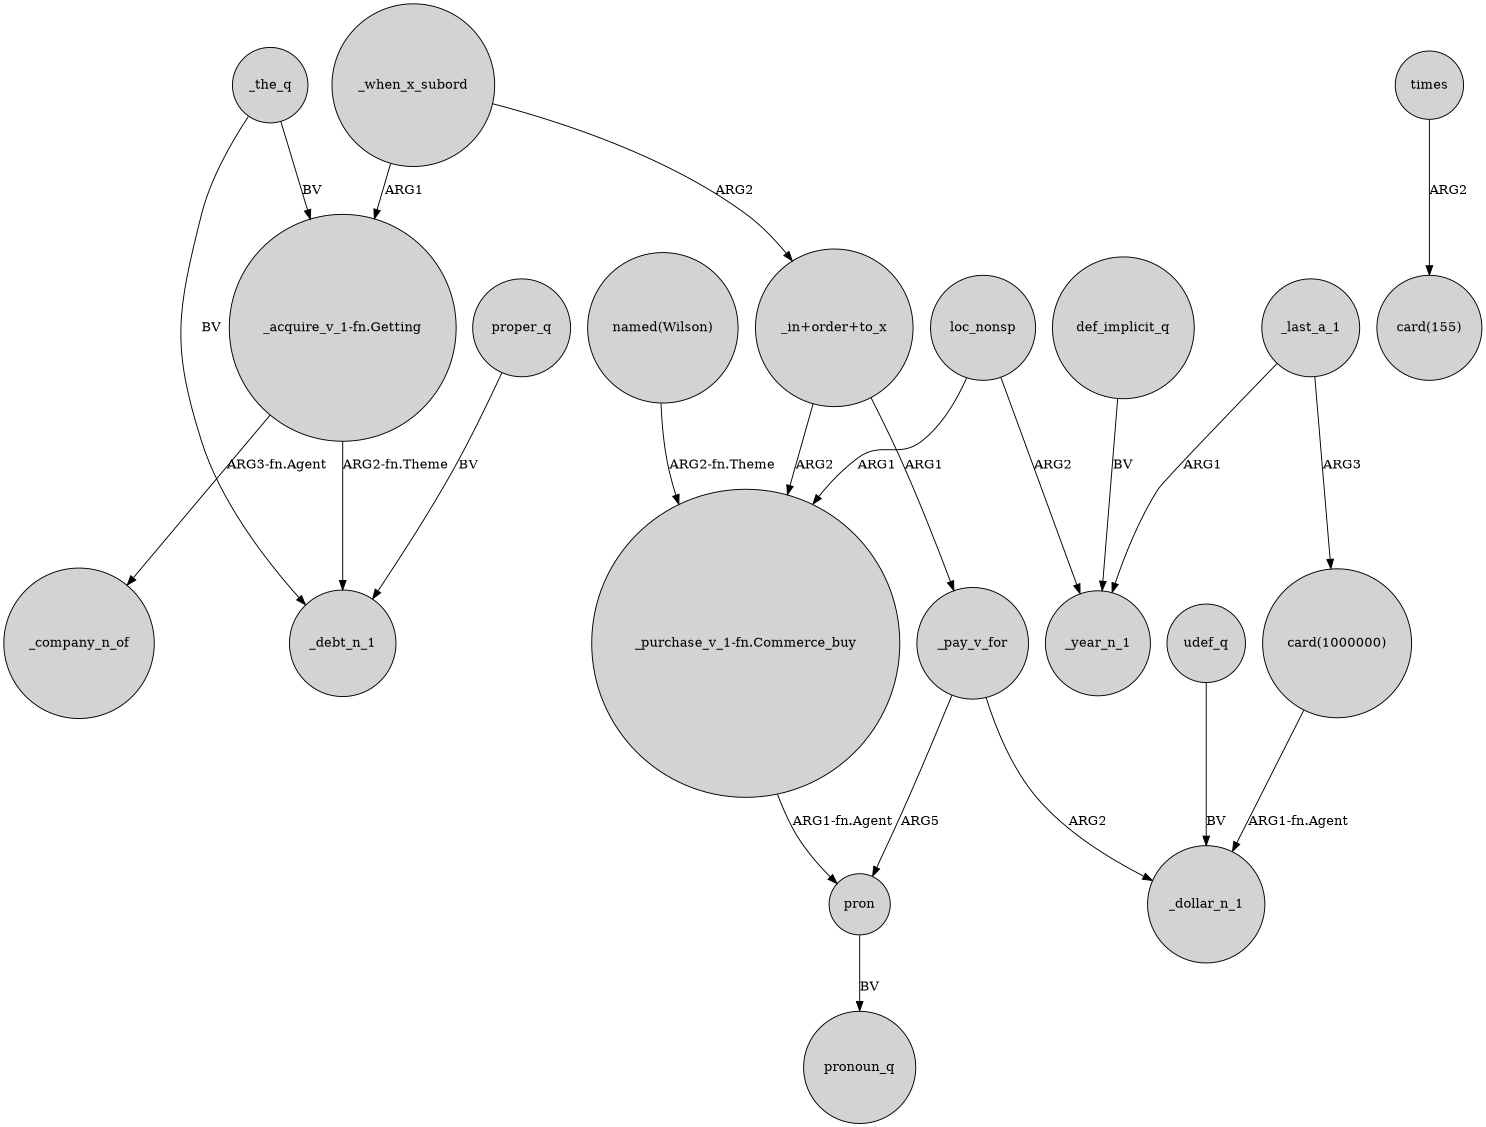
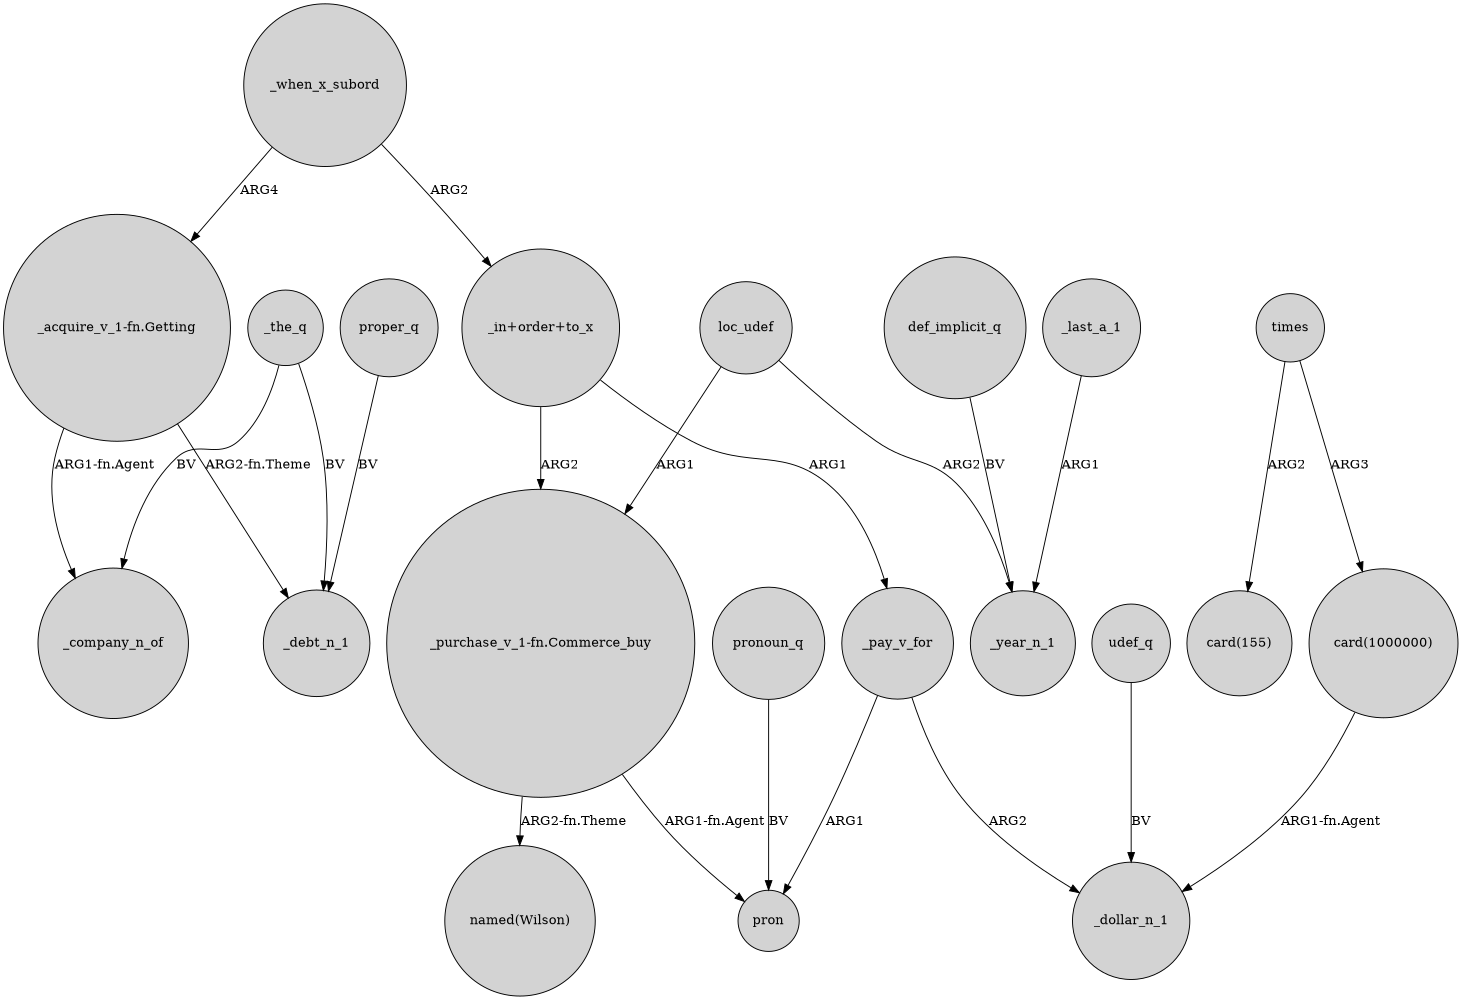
edge "_the_q" -> "_acquire_v_1-fn.Getting": now "_the_q" -> "_company_n_of"
edge "_when_x_subord" -> "_acquire_v_1-fn.Getting": label "ARG1" -> "ARG4"
node "loc_nonsp": label "loc_nonsp" -> "loc_udef"
edge "named(Wilson)" -> "_purchase_v_1-fn.Commerce_buy": reversed
edge "_acquire_v_1-fn.Getting" -> "_company_n_of": label "ARG3-fn.Agent" -> "ARG1-fn.Agent"
edge "_last_a_1" -> "card(1000000)": now "times" -> "card(1000000)"
edge "_pay_v_for" -> "pron": label "ARG5" -> "ARG1"
edge "pron" -> "pronoun_q": reversed
